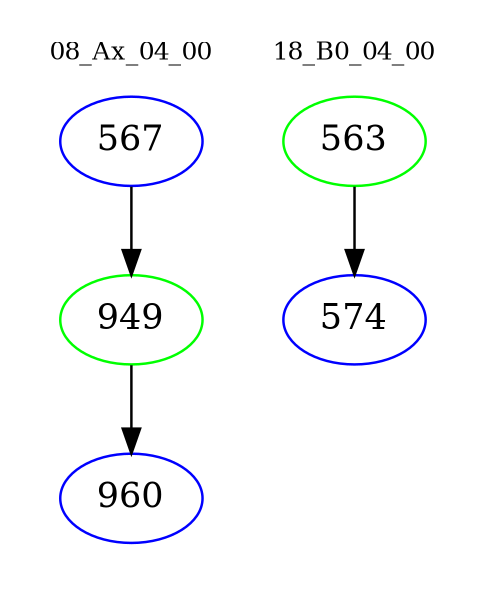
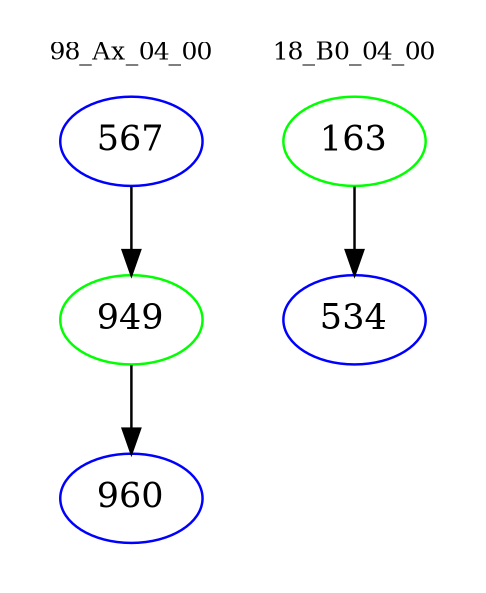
cluster "08_Ax_04_00": label "08_Ax_04_00" -> "98_Ax_04_00"
node "563": label "563" -> "163"
node "574": label "574" -> "534"
